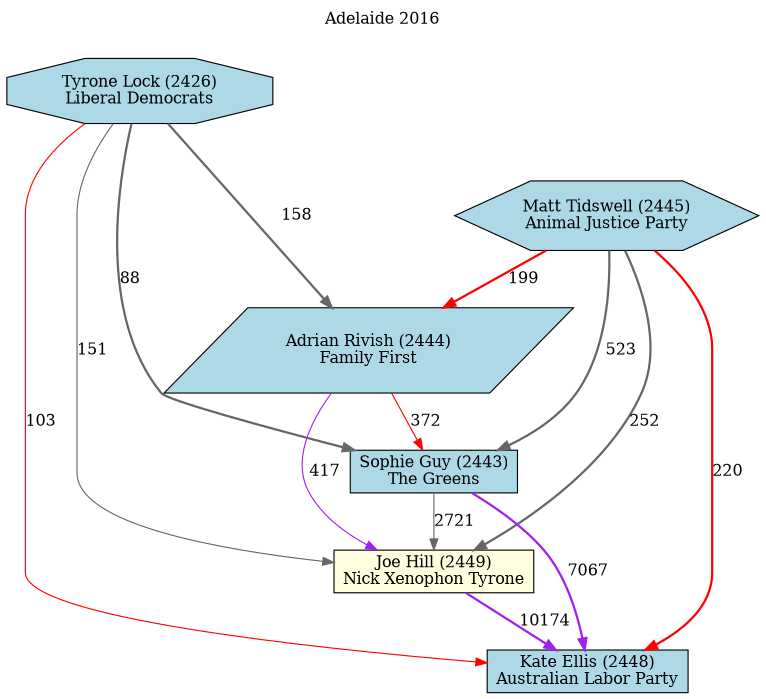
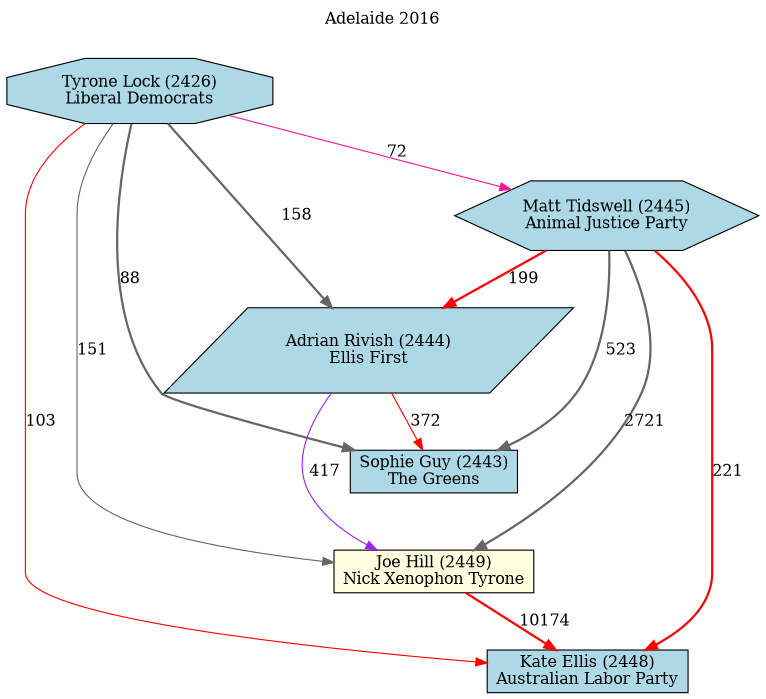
edge "Tyrone Lock (2426) Liberal Democrats" -> "Matt Tidswell (2445) Animal Justice Party": added, label "72"
node "Adrian Rivish (2444) Family First": label "Adrian Rivish (2444) Family First" -> "Adrian Rivish (2444) Ellis First"
edge "Matt Tidswell (2445) Animal Justice Party" -> "Joe Hill (2449) Nick Xenophon Tyrone": label "252" -> "2721"
edge "Matt Tidswell (2445) Animal Justice Party" -> "Kate Ellis (2448) Australian Labor Party": label "220" -> "221"
edge "Sophie Guy (2443) The Greens" -> "Joe Hill (2449) Nick Xenophon Tyrone": removed, label "2721"
edge "Sophie Guy (2443) The Greens" -> "Kate Ellis (2448) Australian Labor Party": removed, label "7067"
edge "Joe Hill (2449) Nick Xenophon Tyrone" -> "Kate Ellis (2448) Australian Labor Party": color purple -> red
